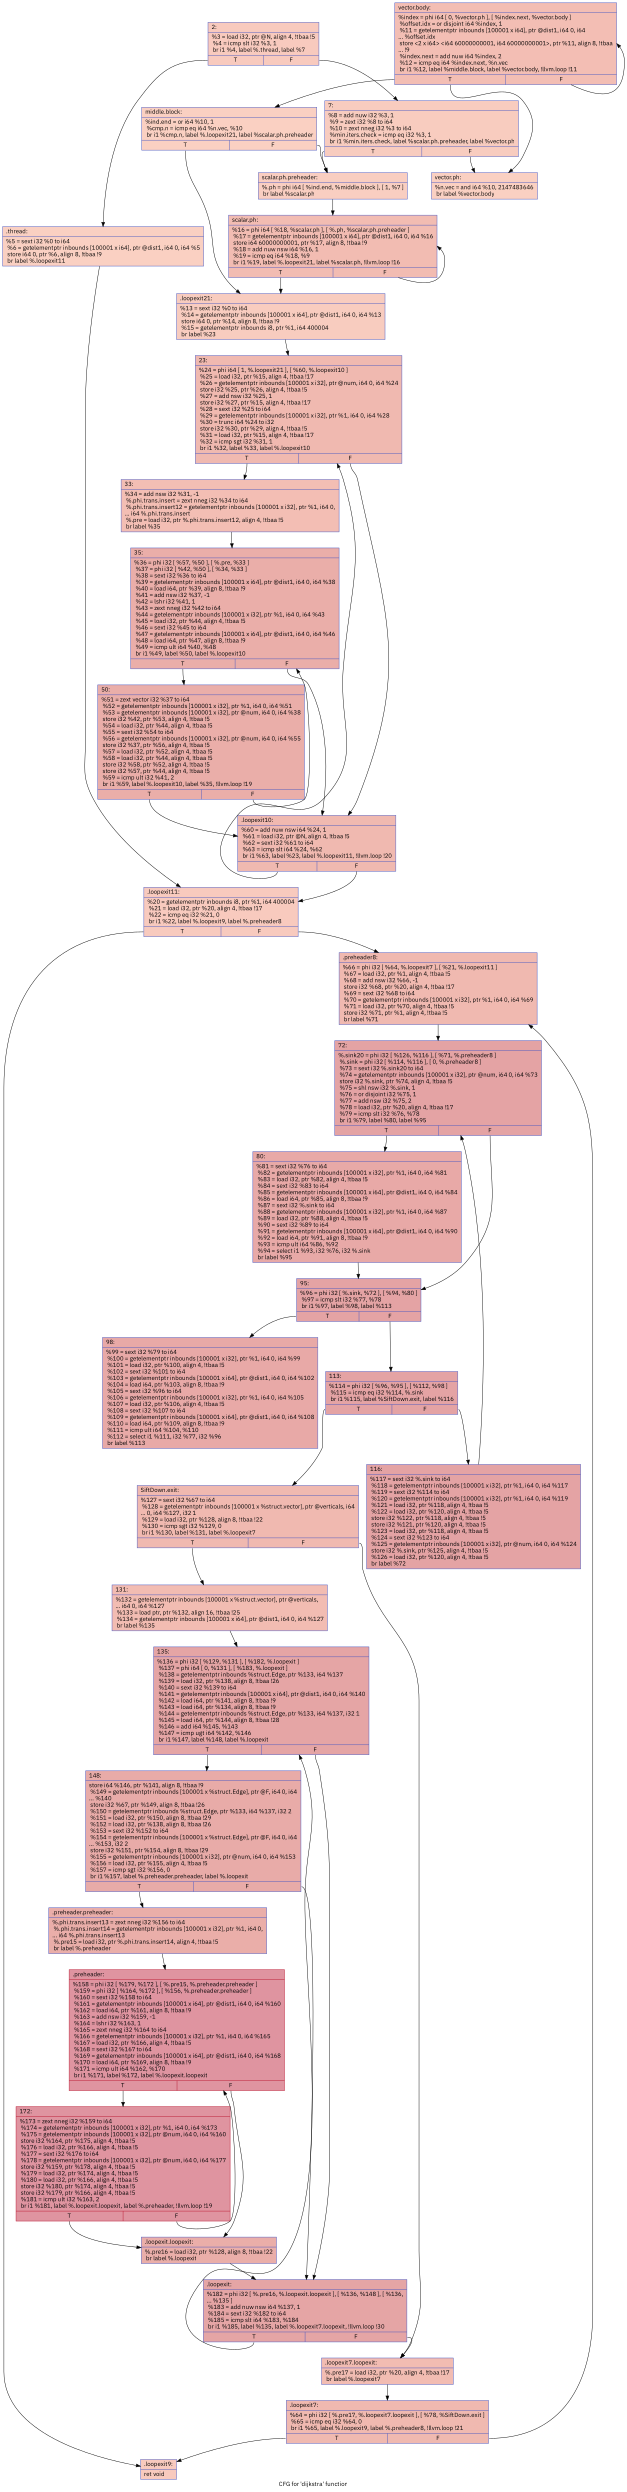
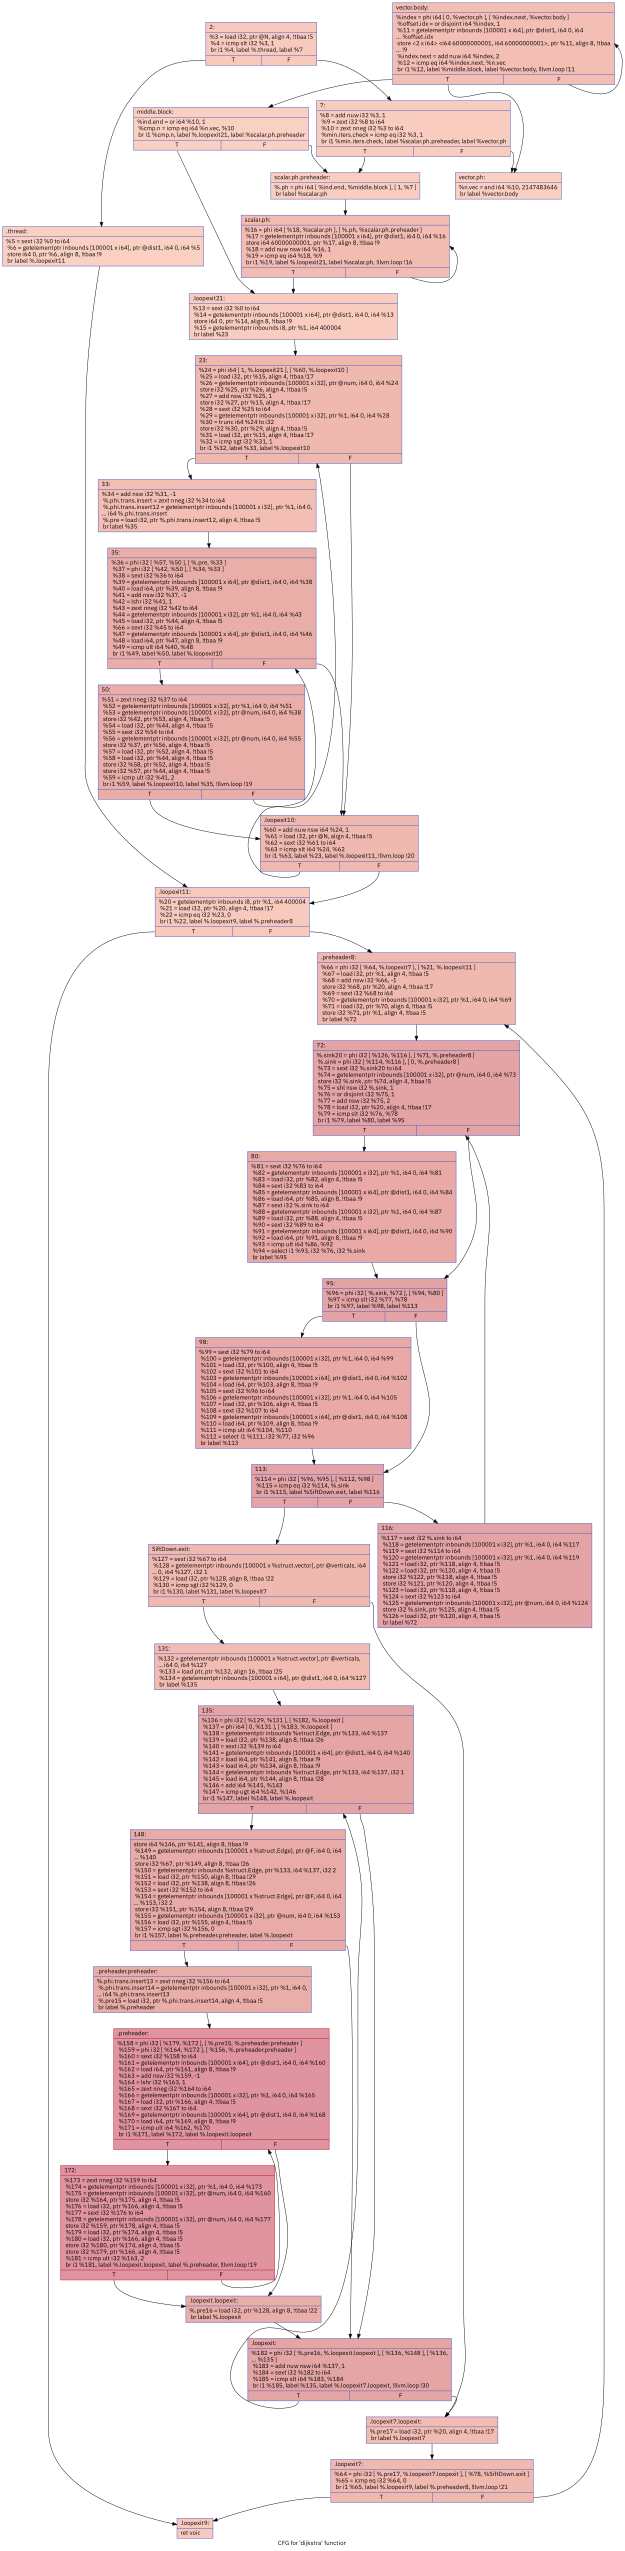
node "35:": text "%46 = sext i32 %45 to i64" -> "%66 = sext i32 %45 to i64"
node "50:": text "%51 = zext vector i32 %37 to i64" -> "%51 = zext nneg i32 %37 to i64"
node ".loopexit11:": text "%22 = icmp eq i32 %21, 0" -> "%22 = icmp eq i32 %23, 0"
node ".preheader8:": text "br label %71" -> "br label %72"
edge "98:" -> "113:": added
